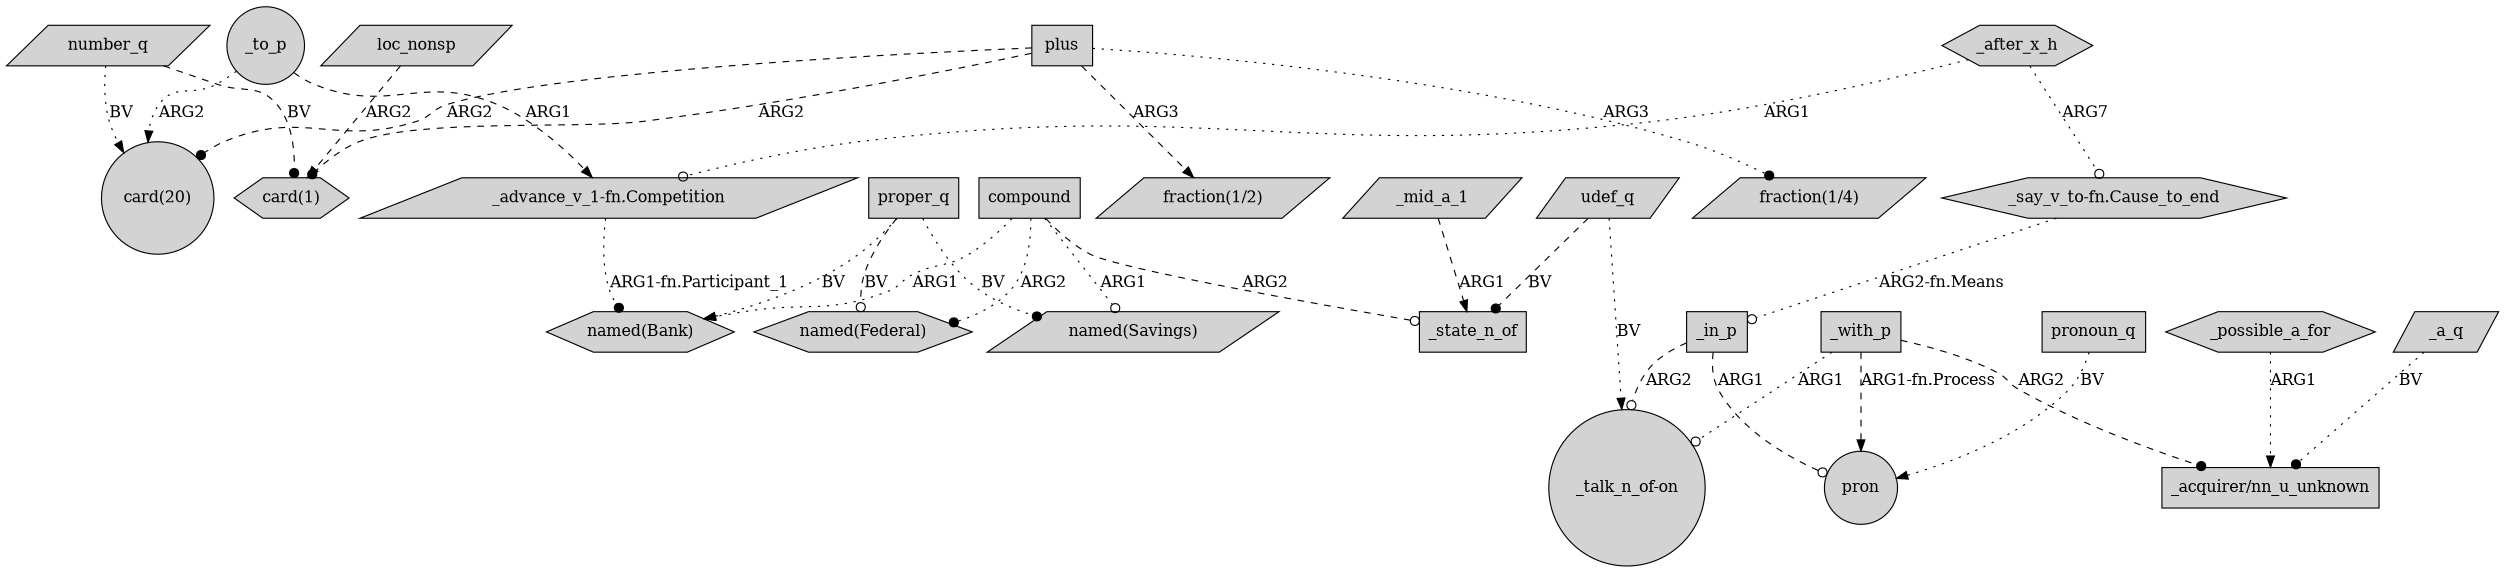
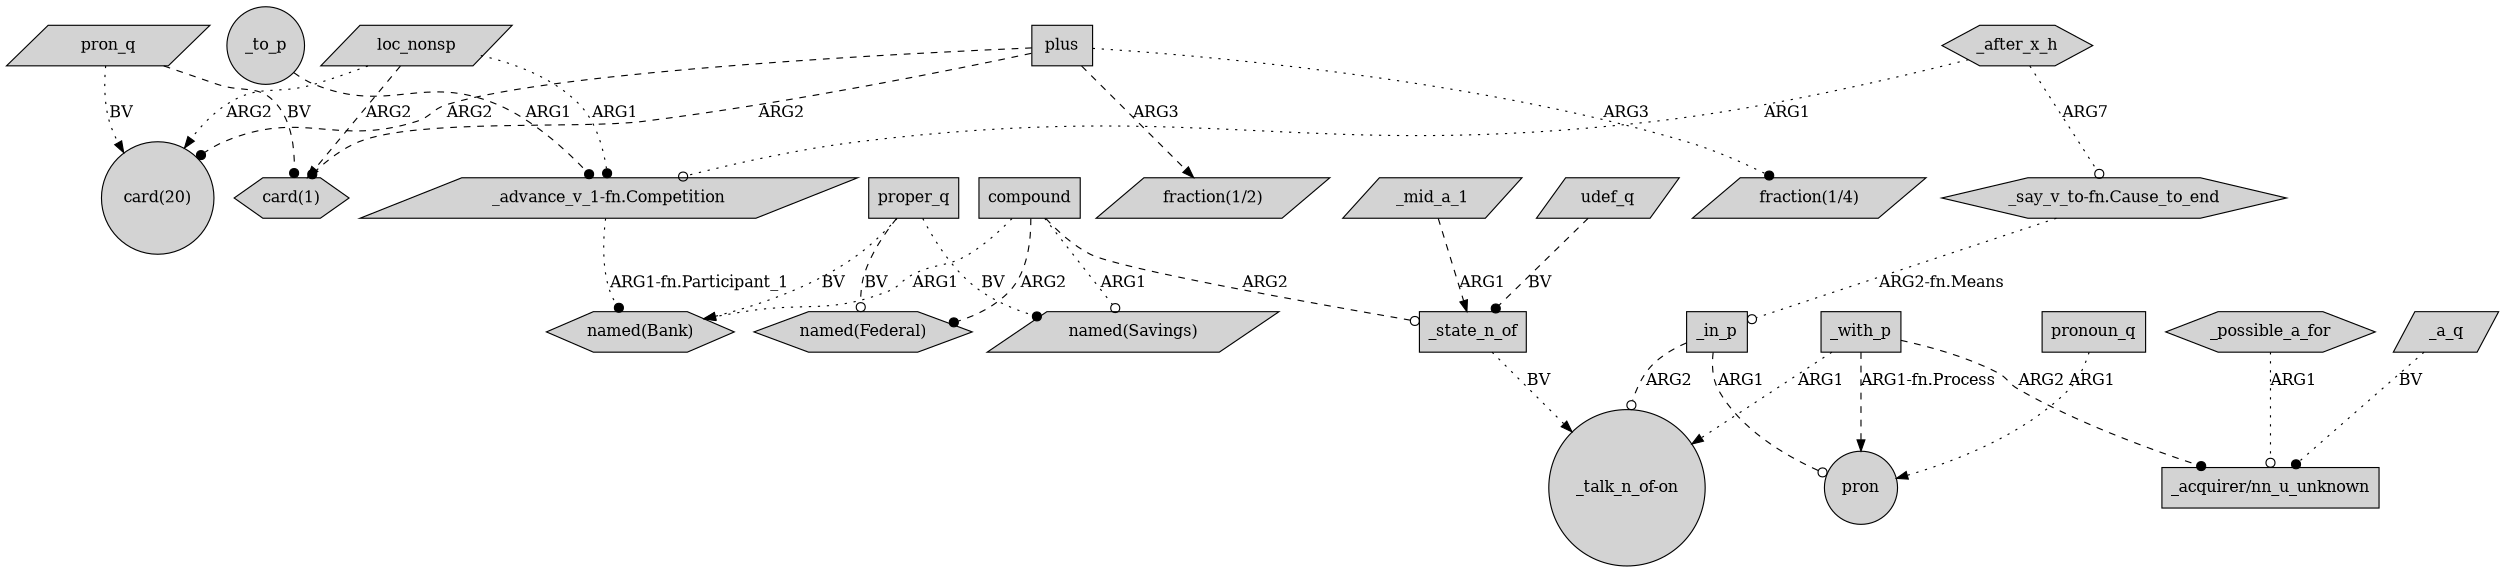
node "number_q": label "number_q" -> "pron_q"
edge "_to_p" -> "card(20)": now "loc_nonsp" -> "card(20)"
edge "loc_nonsp" -> "_advance_v_1-fn.Competition": added, label "ARG1"
edge "_to_p" -> "_advance_v_1-fn.Competition": arrowhead normal -> dot
edge "compound" -> "named(Federal)": style dotted -> dashed
edge "udef_q" -> "_talk_n_of-on": now "_state_n_of" -> "_talk_n_of-on"
edge "pronoun_q" -> "pron": label "BV" -> "ARG1"
edge "_with_p" -> "_talk_n_of-on": arrowhead odot -> normal
edge "_possible_a_for" -> "_acquirer/nn_u_unknown": arrowhead normal -> odot
